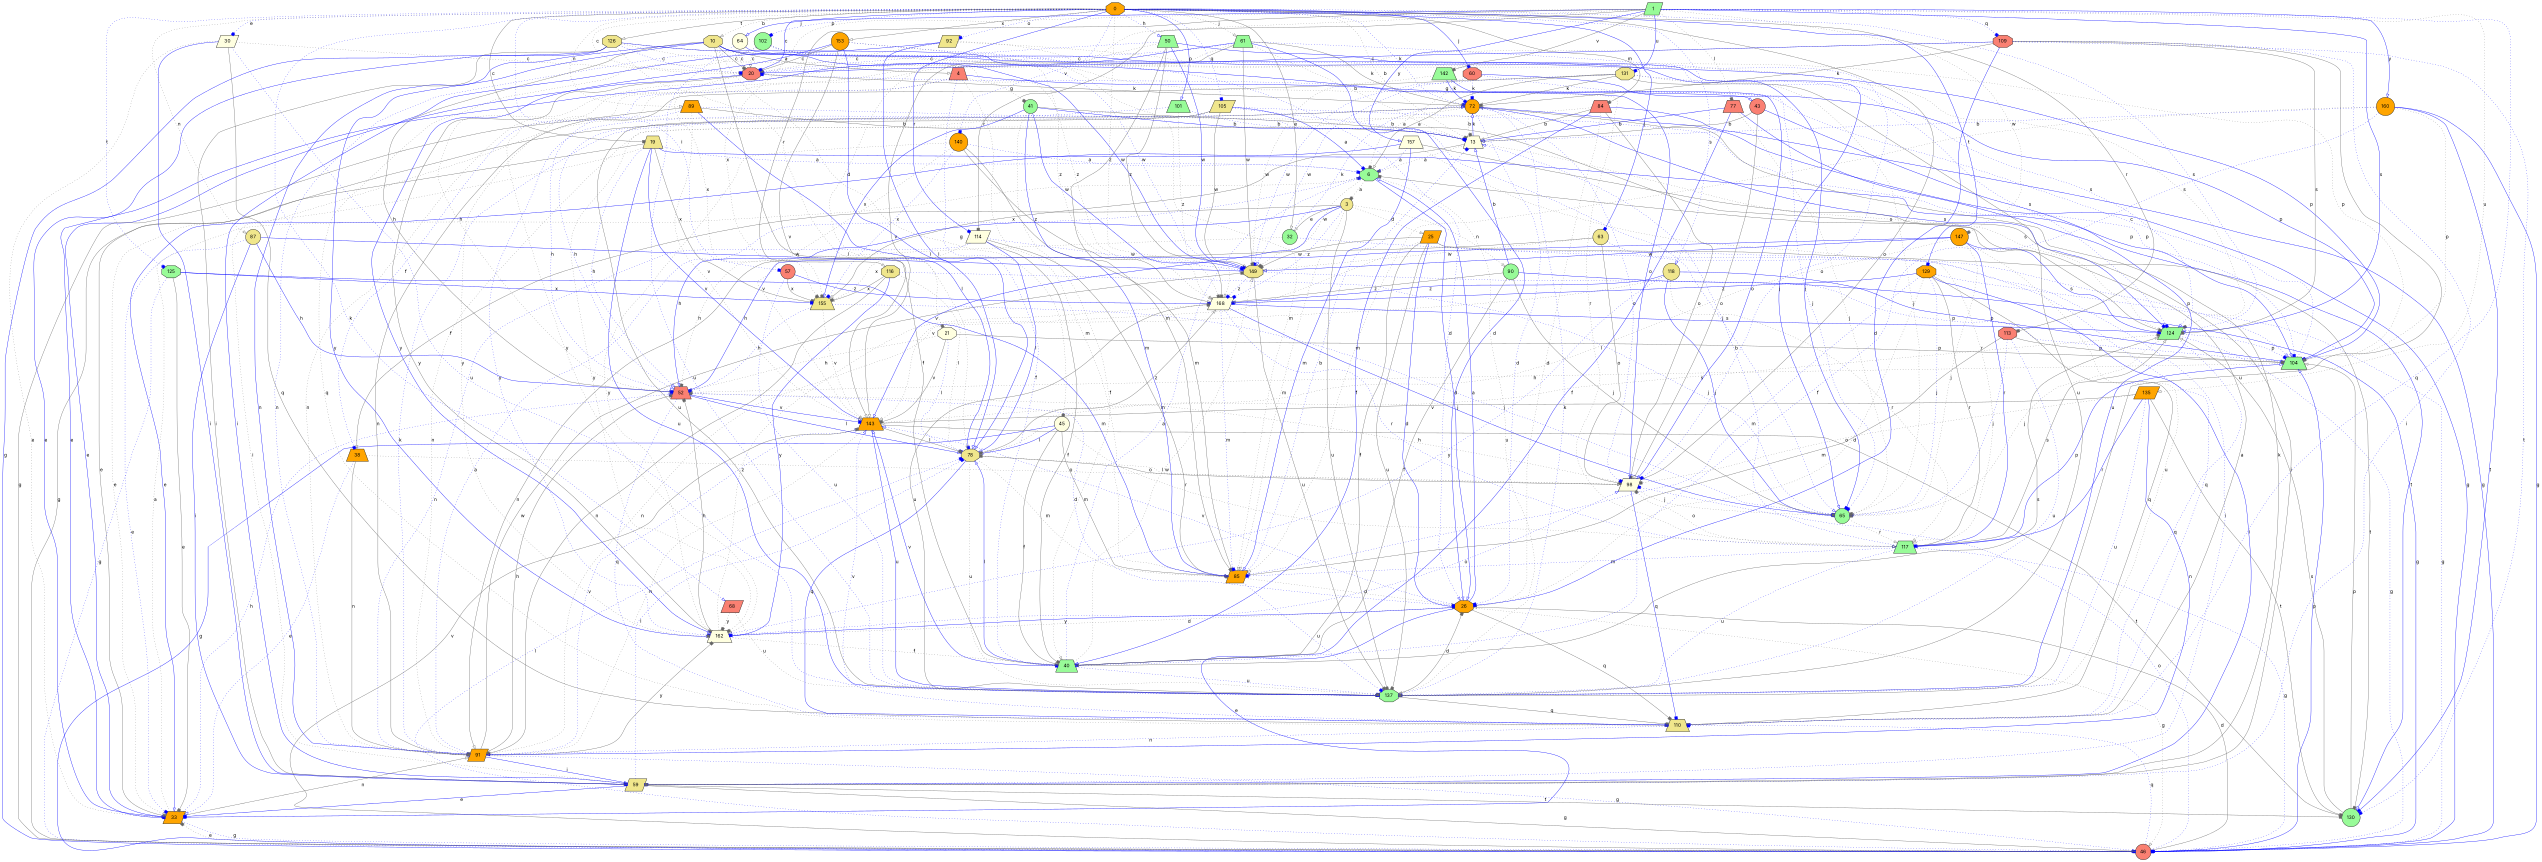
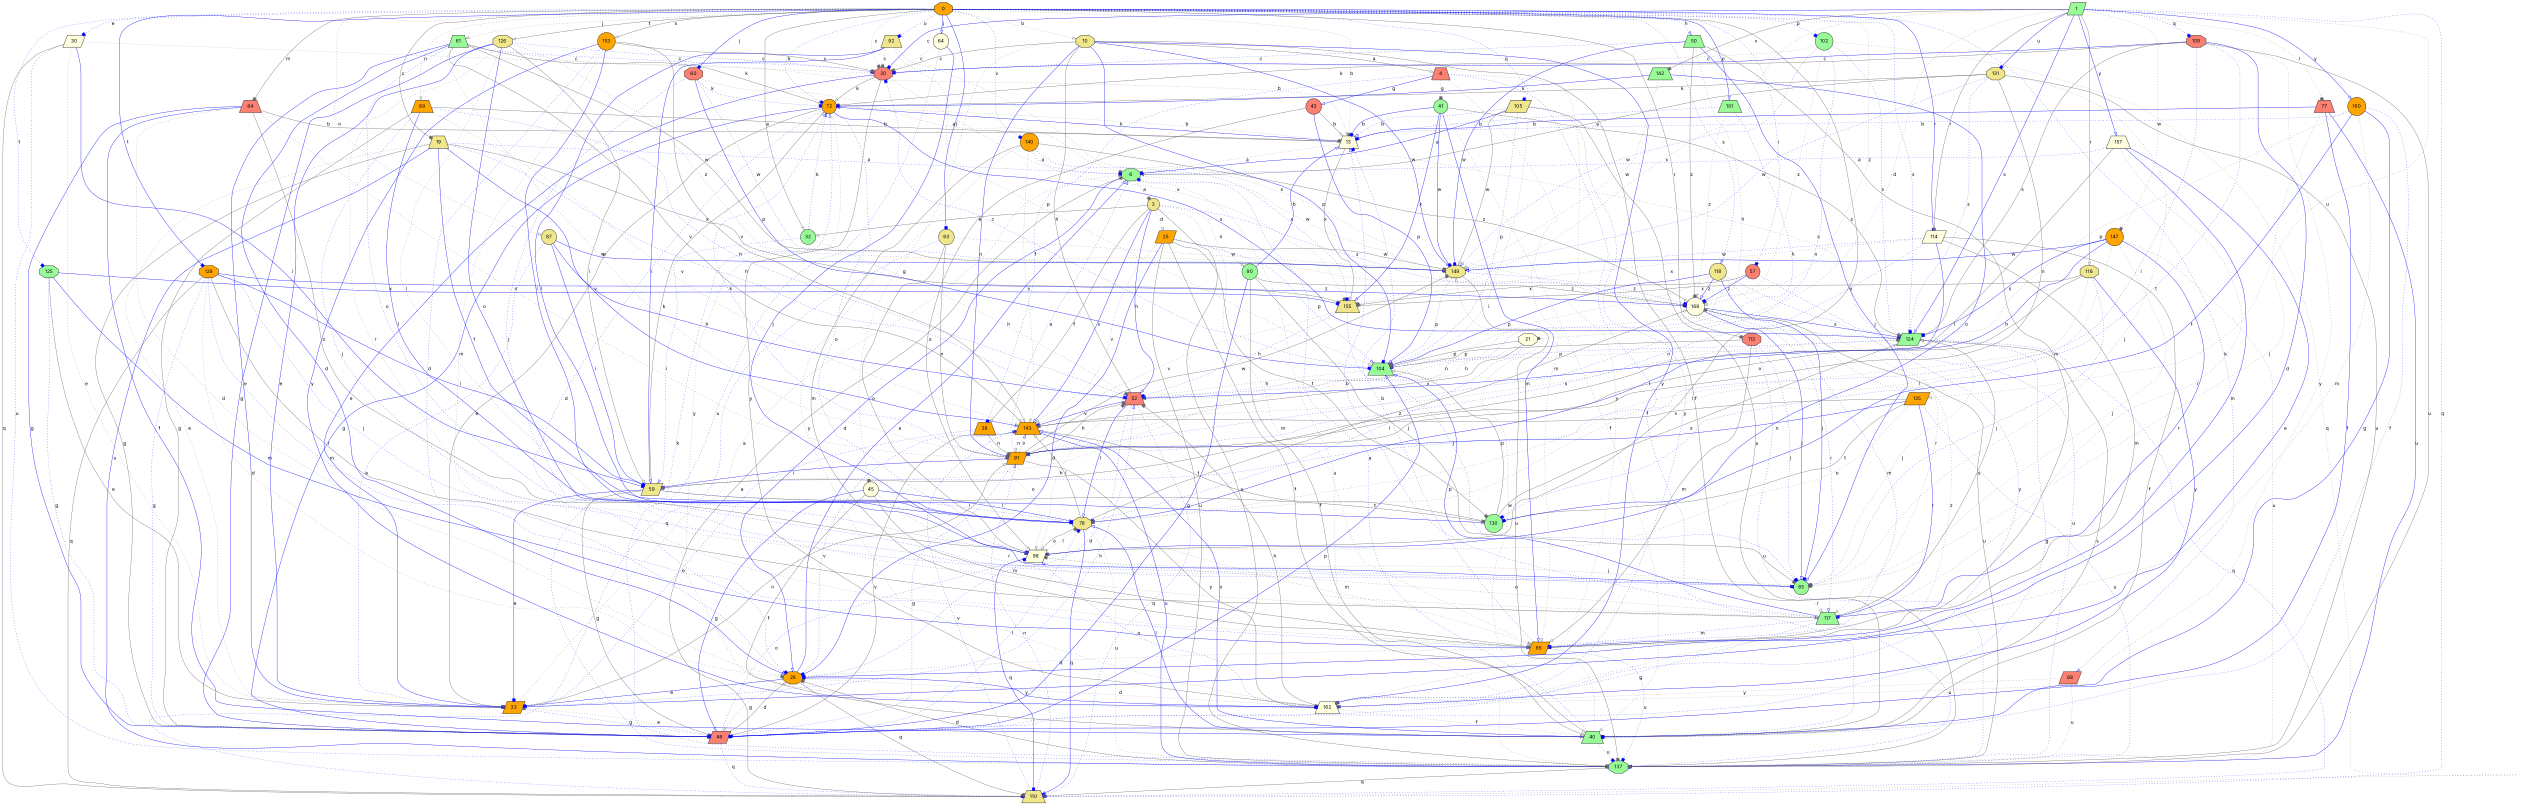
node "92": shape parallelogram -> trapezium
node "168": shape parallelogram -> circle
edge "143" -> "78": reversed
node "46": shape circle -> parallelogram
